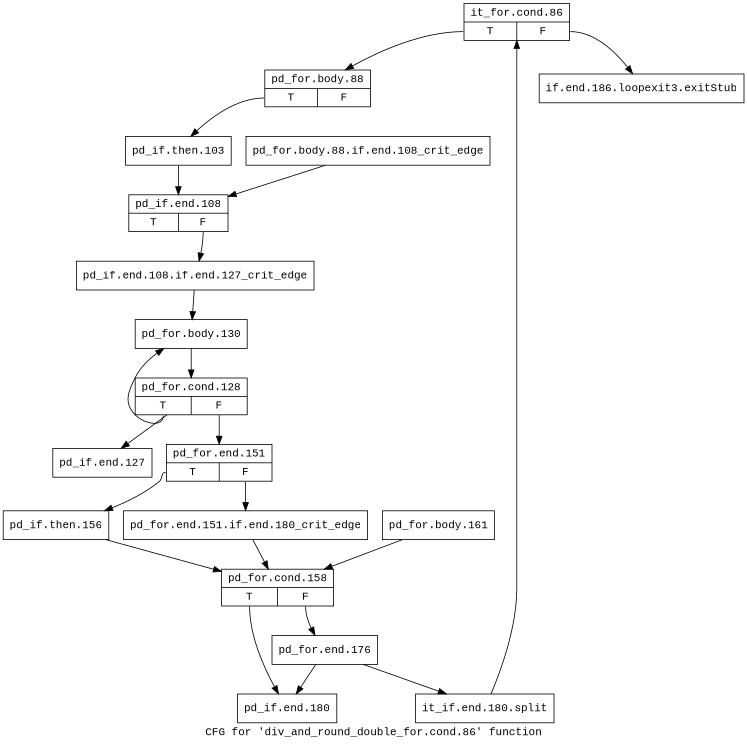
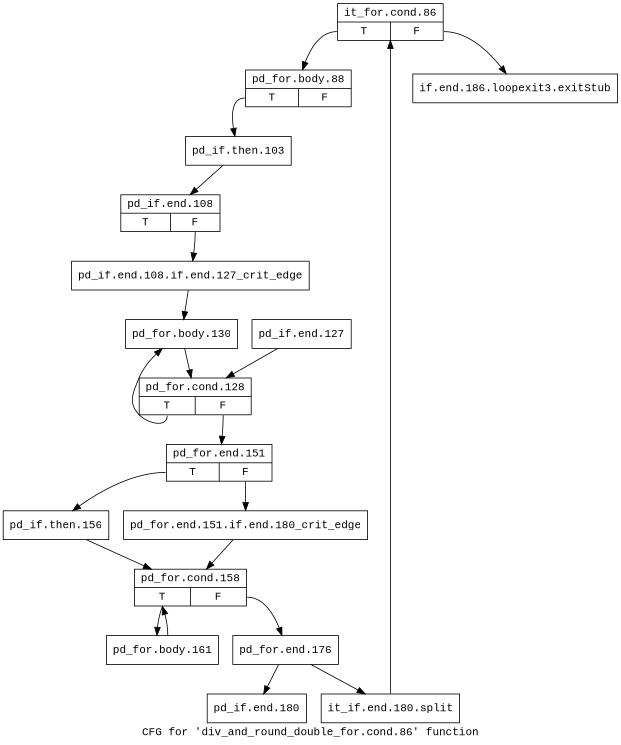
node "pd_for.body.88.if.end.108_crit_edge": removed
edge "pd_for.cond.128" -> "pd_if.end.127": reversed
edge "pd_for.cond.158" -> "pd_if.end.180": now "pd_for.cond.158" -> "pd_for.body.161"
